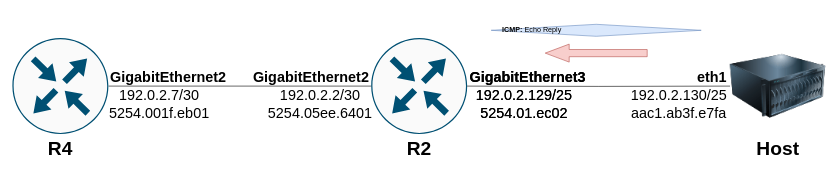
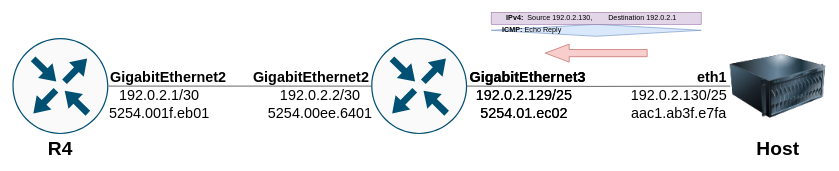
node "IPv4: Source 192.0.2.130, Destination 192.0.2.1": added
node "192.0.2.7/30 5254.001f.eb01": label "192.0.2.7/30 5254.001f.eb01" -> "192.0.2.1/30 5254.001f.eb01"
node "192.0.2.2/30 5254.05ee.6401": label "192.0.2.2/30 5254.05ee.6401" -> "192.0.2.2/30 5254.00ee.6401"
node "R2": removed
